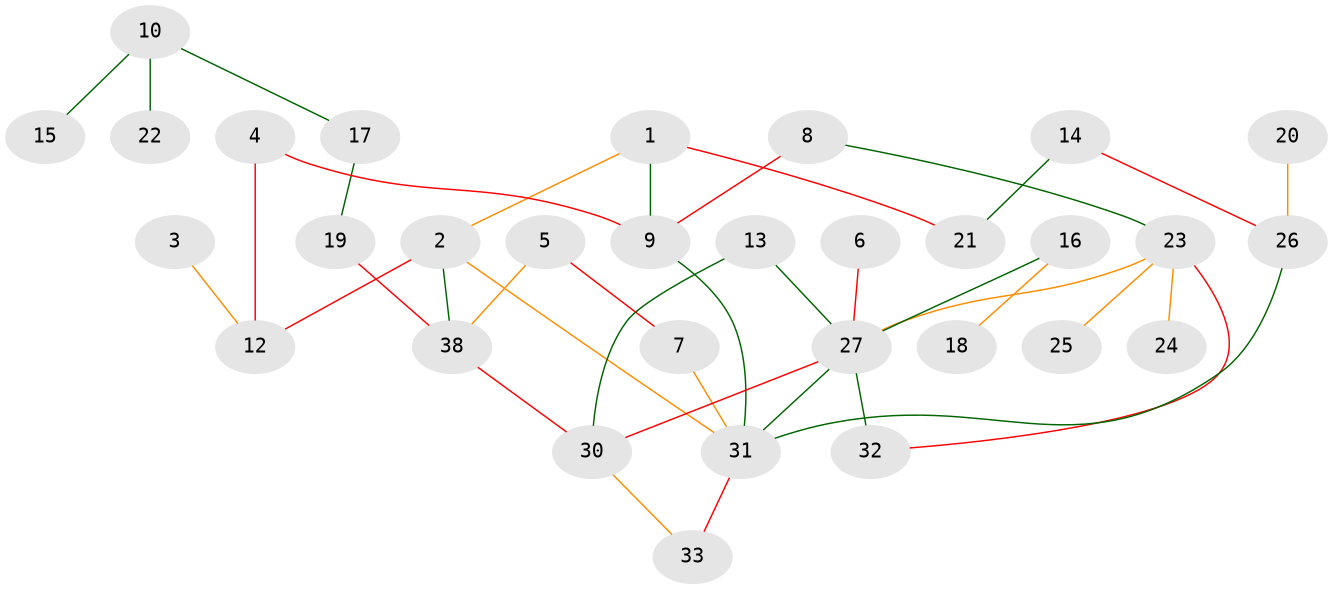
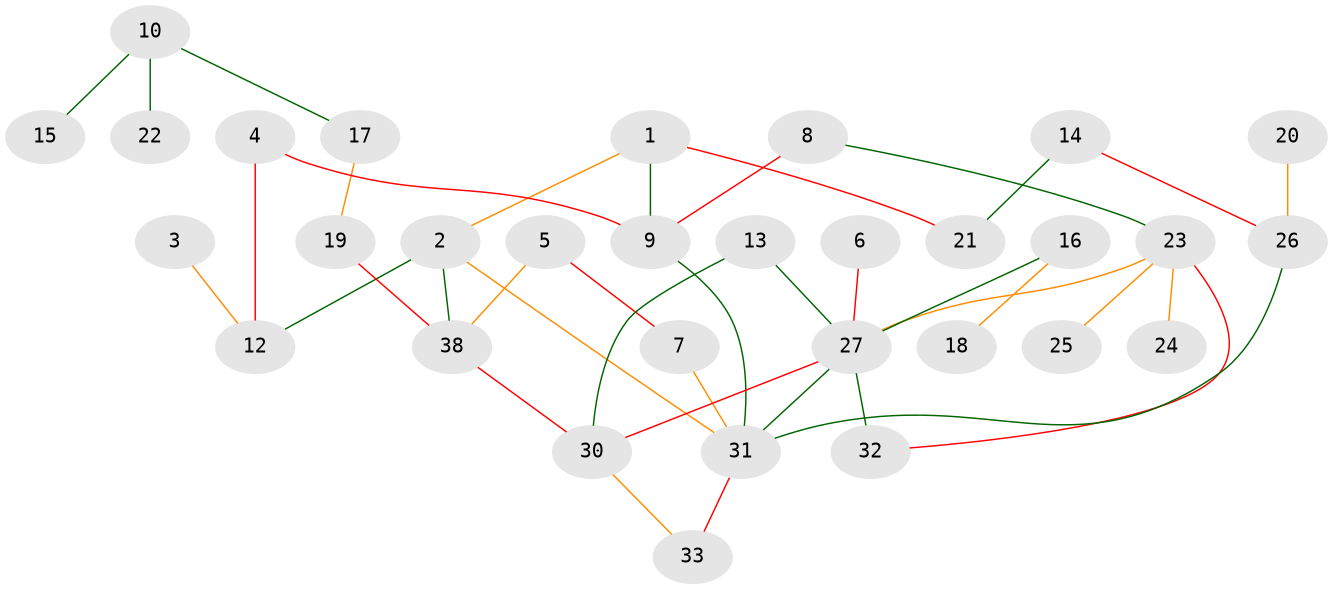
edge "17" -- "19": color darkgreen -> darkorange
edge "2" -- "12": color red -> darkgreen
